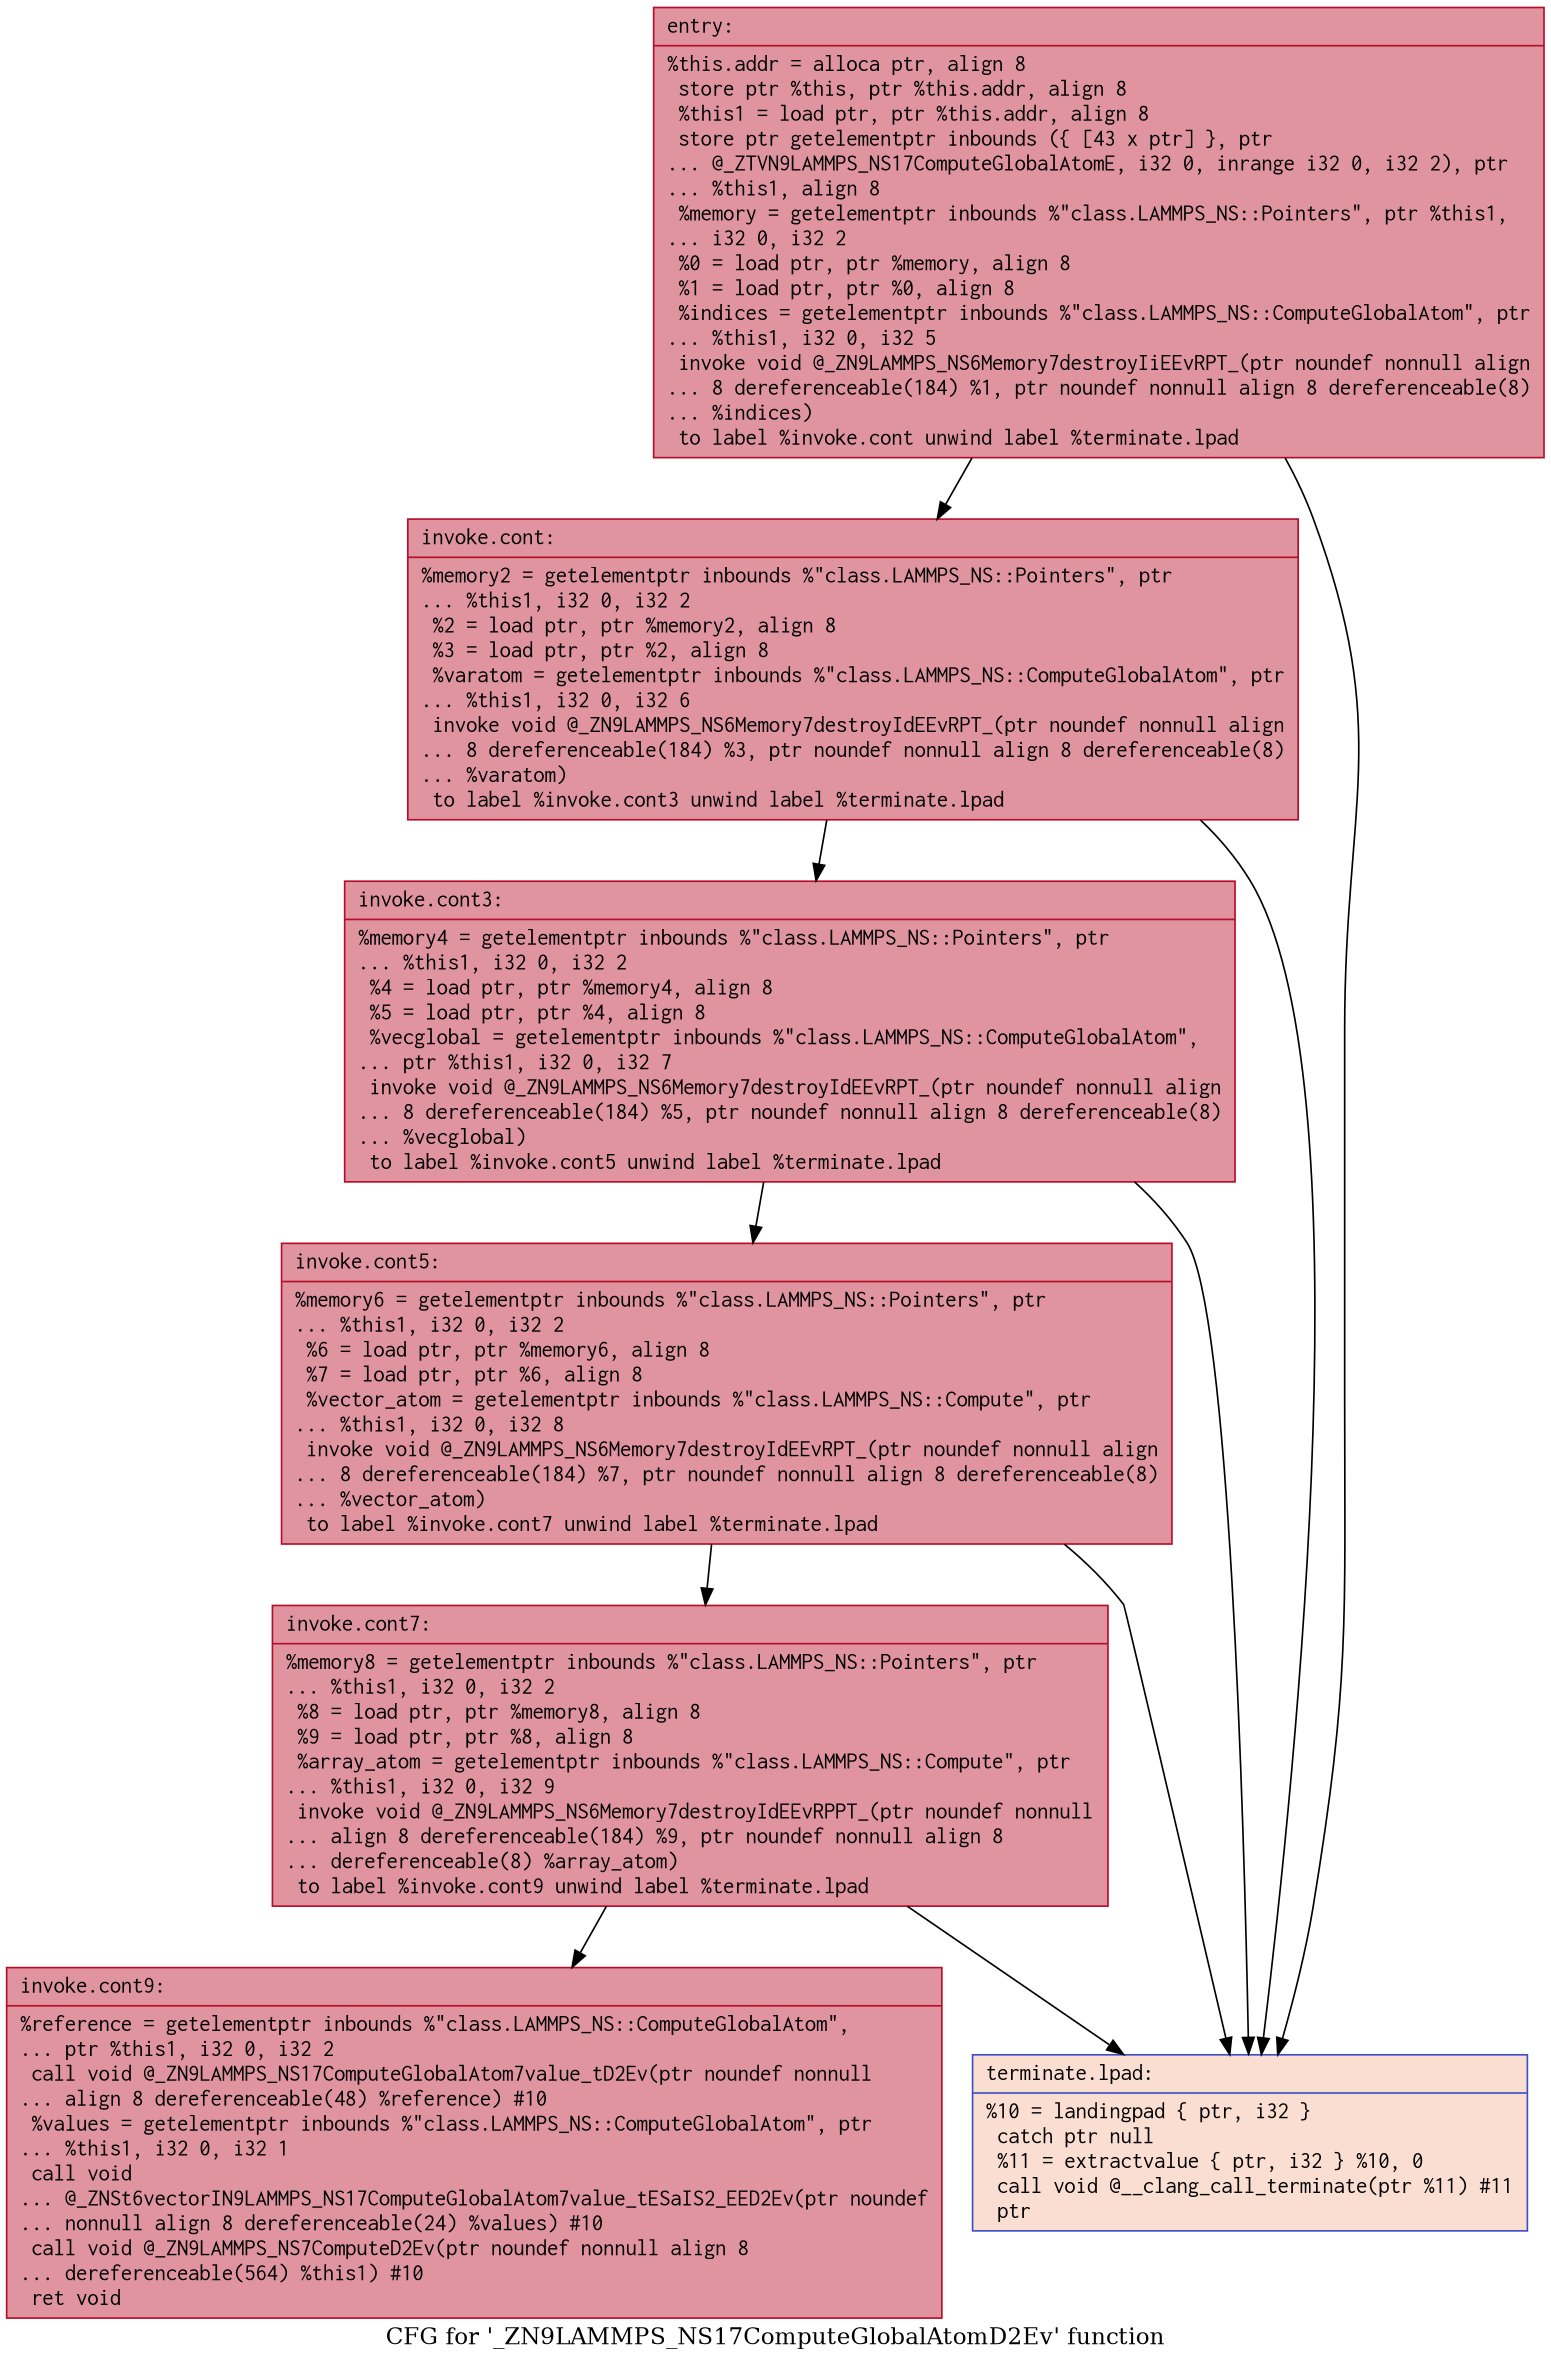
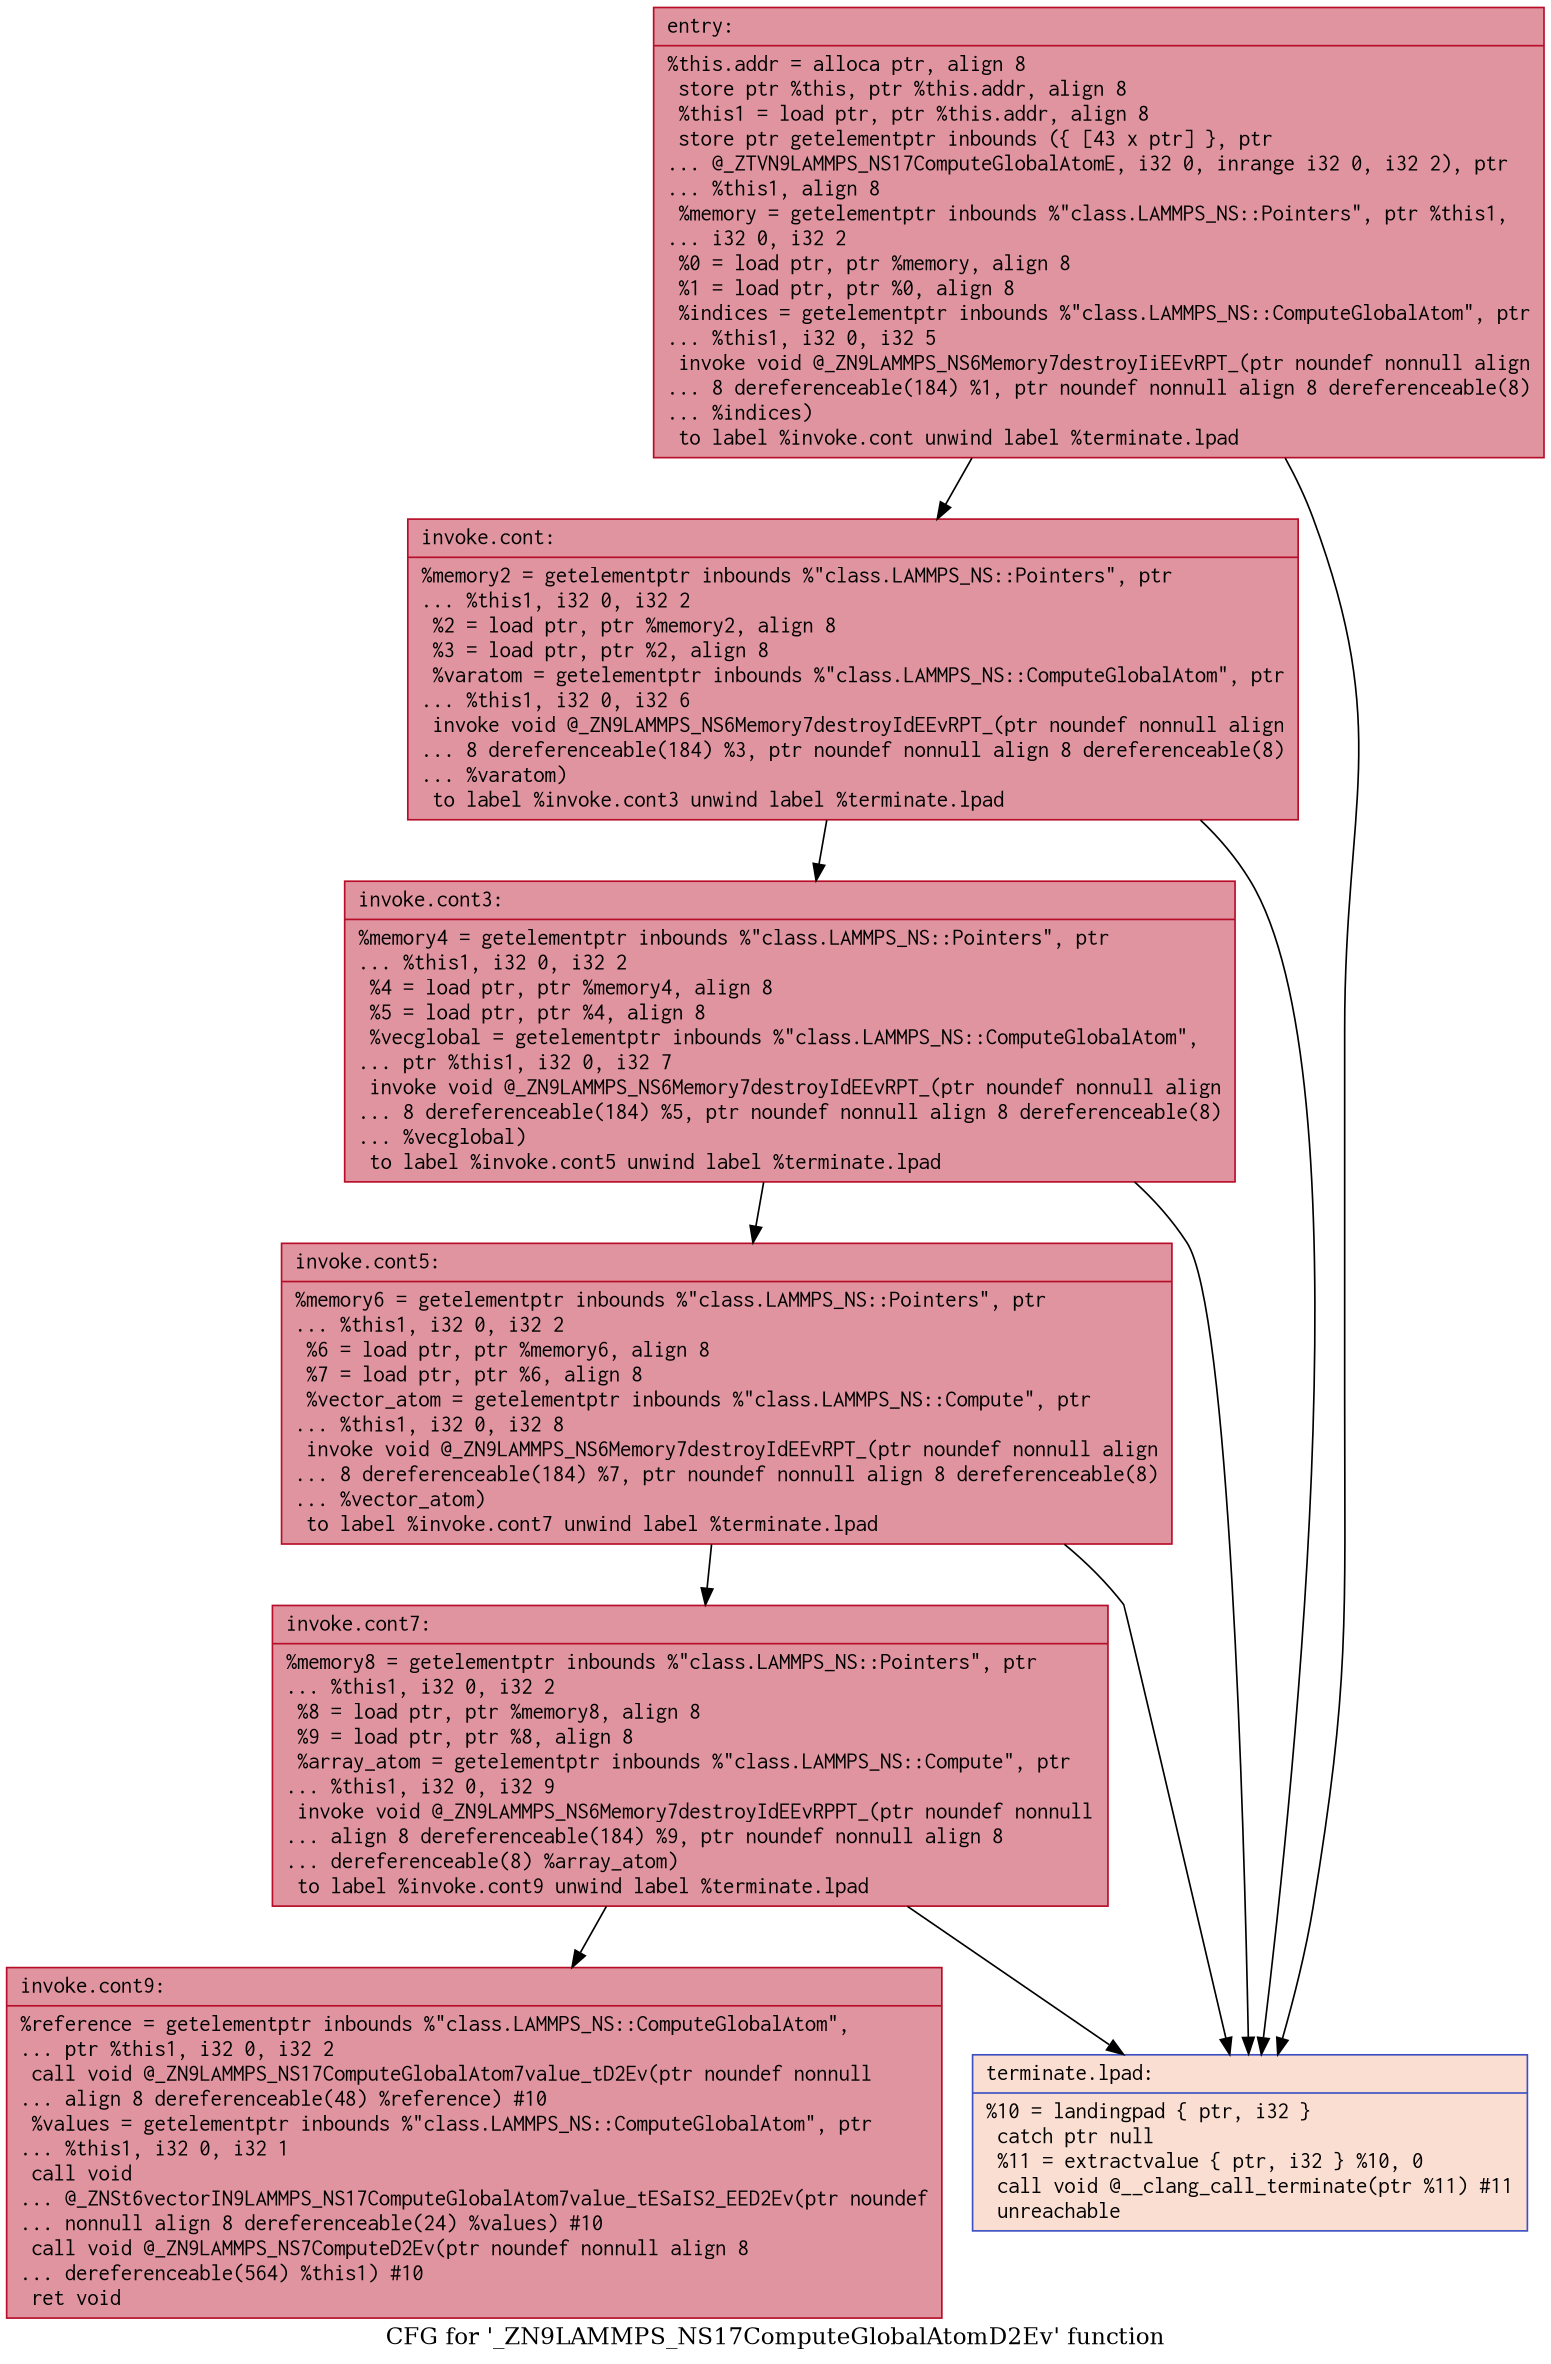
node "terminate.lpad:": text "ptr" -> "unreachable"
